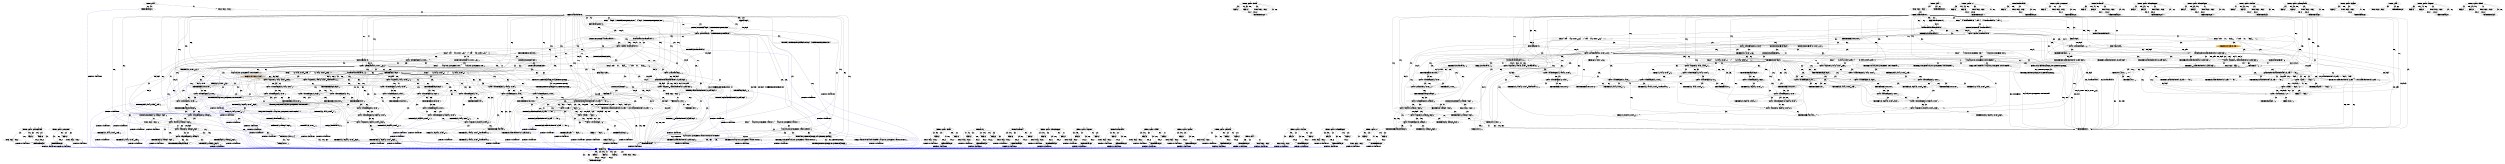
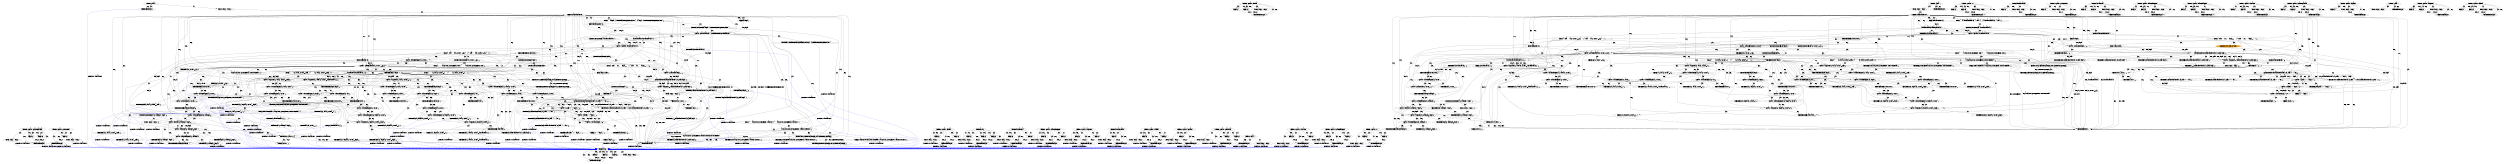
node "<(LOCAL,int r: int)<SUB>27</SUB>>": removed
